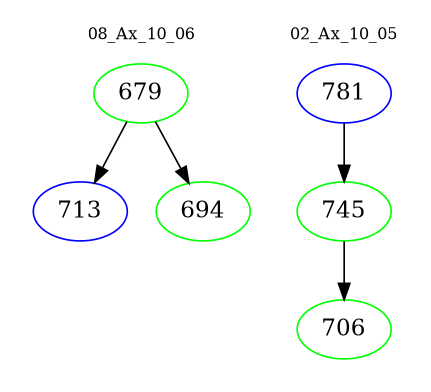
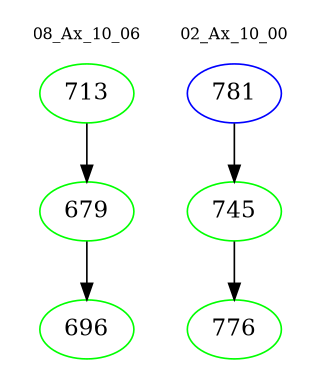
cluster "02_Ax_10_05": label "02_Ax_10_05" -> "02_Ax_10_00"
edge "679" -> "713": reversed
node "713": color blue -> green
node "694": label "694" -> "696"
node "706": label "706" -> "776"
